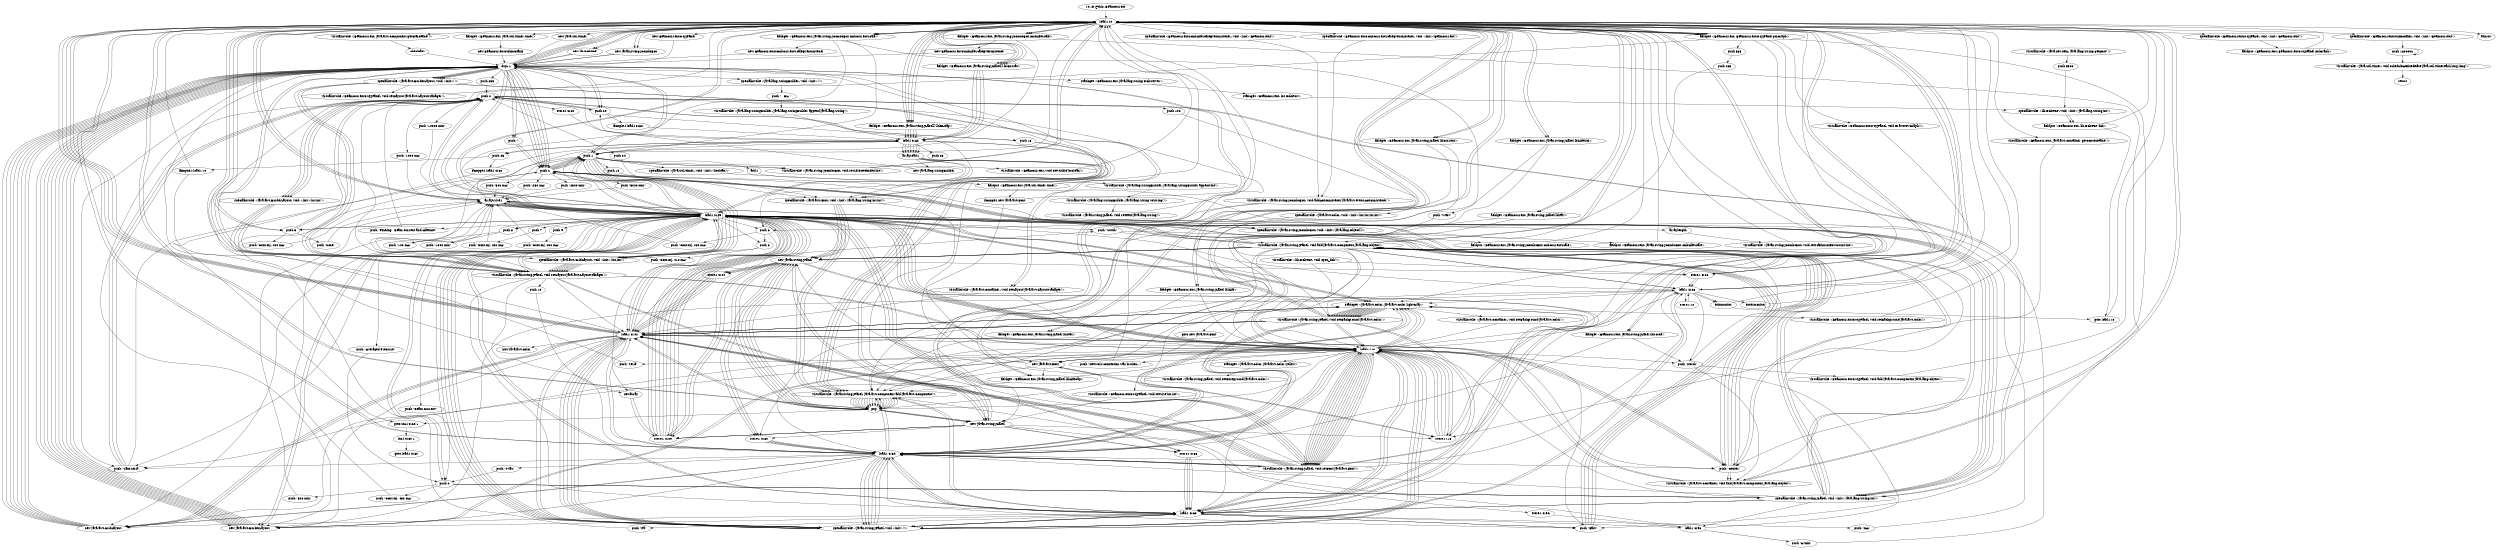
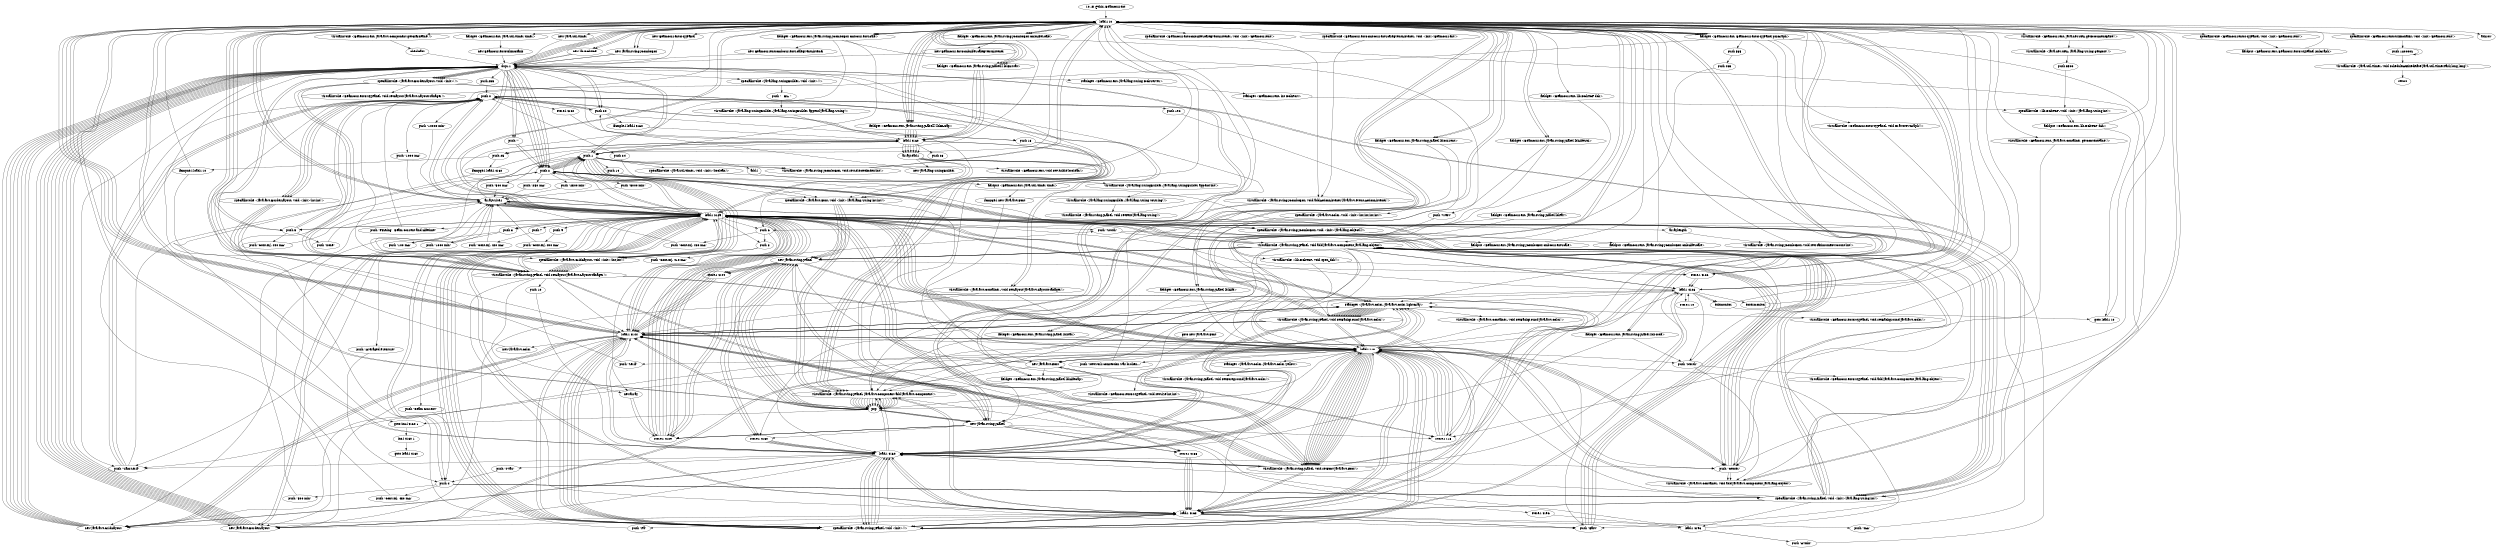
node "virtualinvoke <BeamCurrent: java.net.URL getDocumentBase()>": added
node "fieldget <BeamCurrent: lib.DChTCP dch>": added
